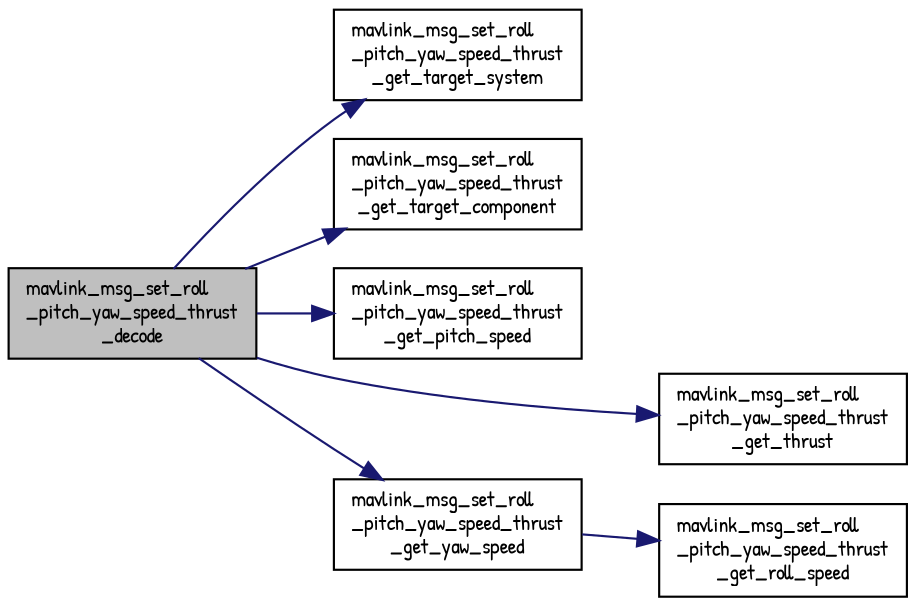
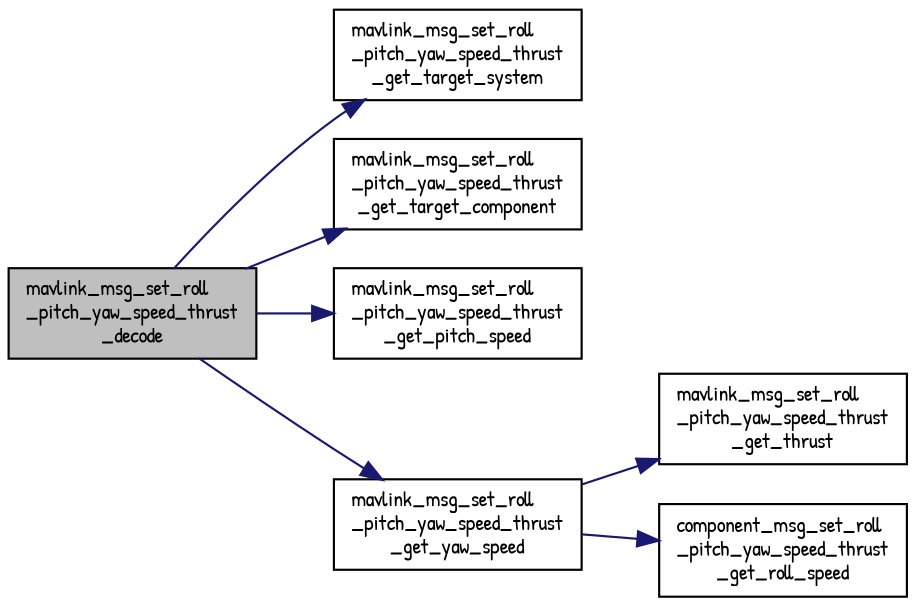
edge "mavlink_msg_set_roll _pitch_yaw_speed_thrust _decode" -> "mavlink_msg_set_roll _pitch_yaw_speed_thrust _get_thrust": now "mavlink_msg_set_roll _pitch_yaw_speed_thrust _get_yaw_speed" -> "mavlink_msg_set_roll _pitch_yaw_speed_thrust _get_thrust"
node "mavlink_msg_set_roll _pitch_yaw_speed_thrust _get_roll_speed": label "mavlink_msg_set_roll _pitch_yaw_speed_thrust _get_roll_speed" -> "component_msg_set_roll _pitch_yaw_speed_thrust _get_roll_speed"
